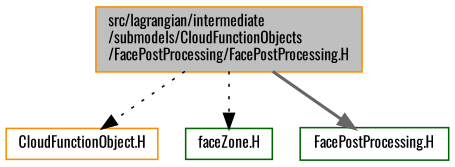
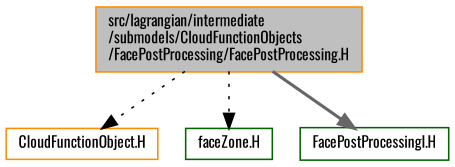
node "FacePostProcessing.H": label "FacePostProcessing.H" -> "FacePostProcessingI.H"
